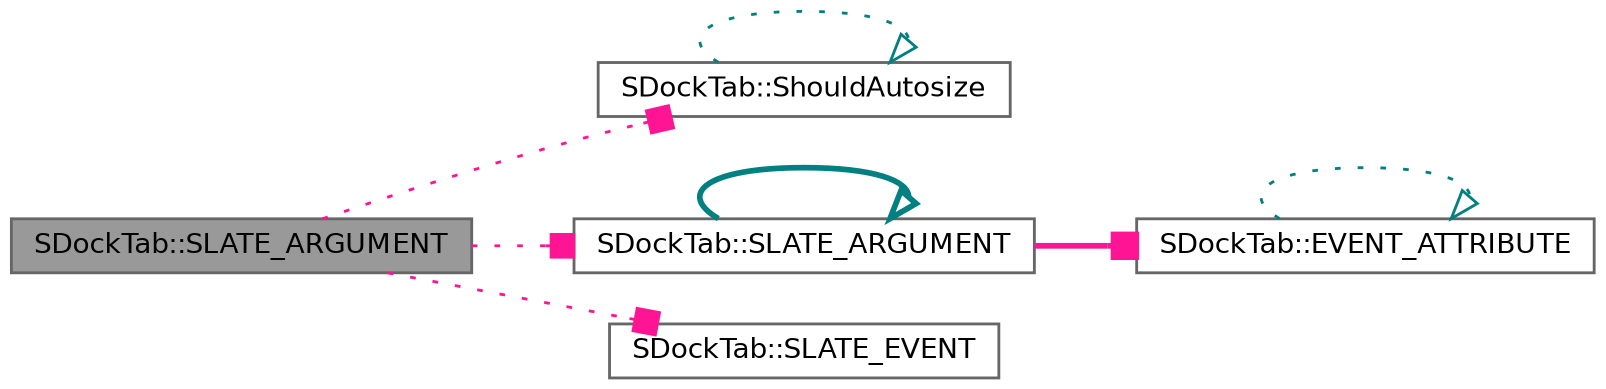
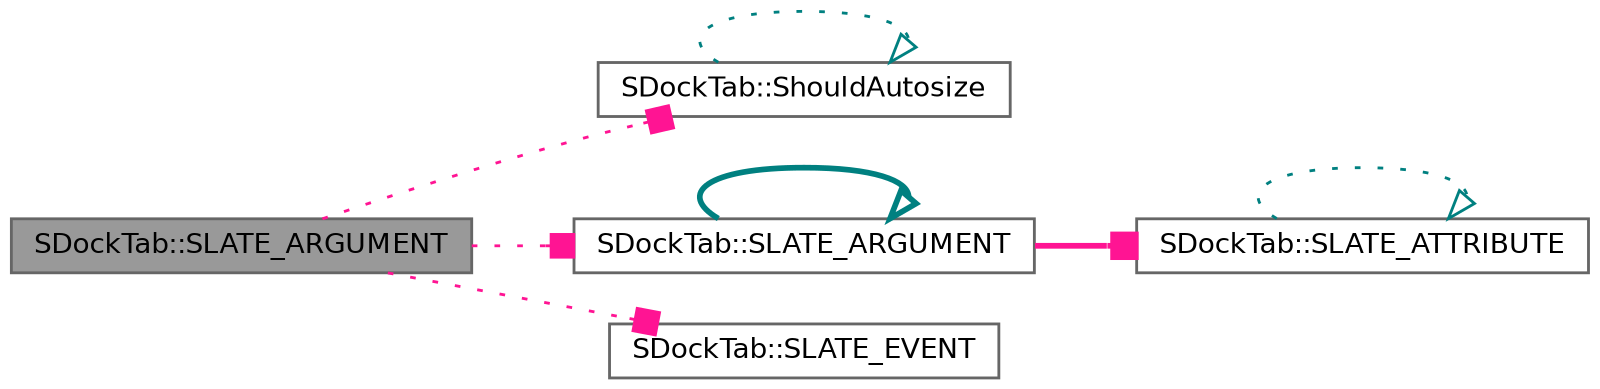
node "SDockTab::EVENT_ATTRIBUTE": label "SDockTab::EVENT_ATTRIBUTE" -> "SDockTab::SLATE_ATTRIBUTE"
